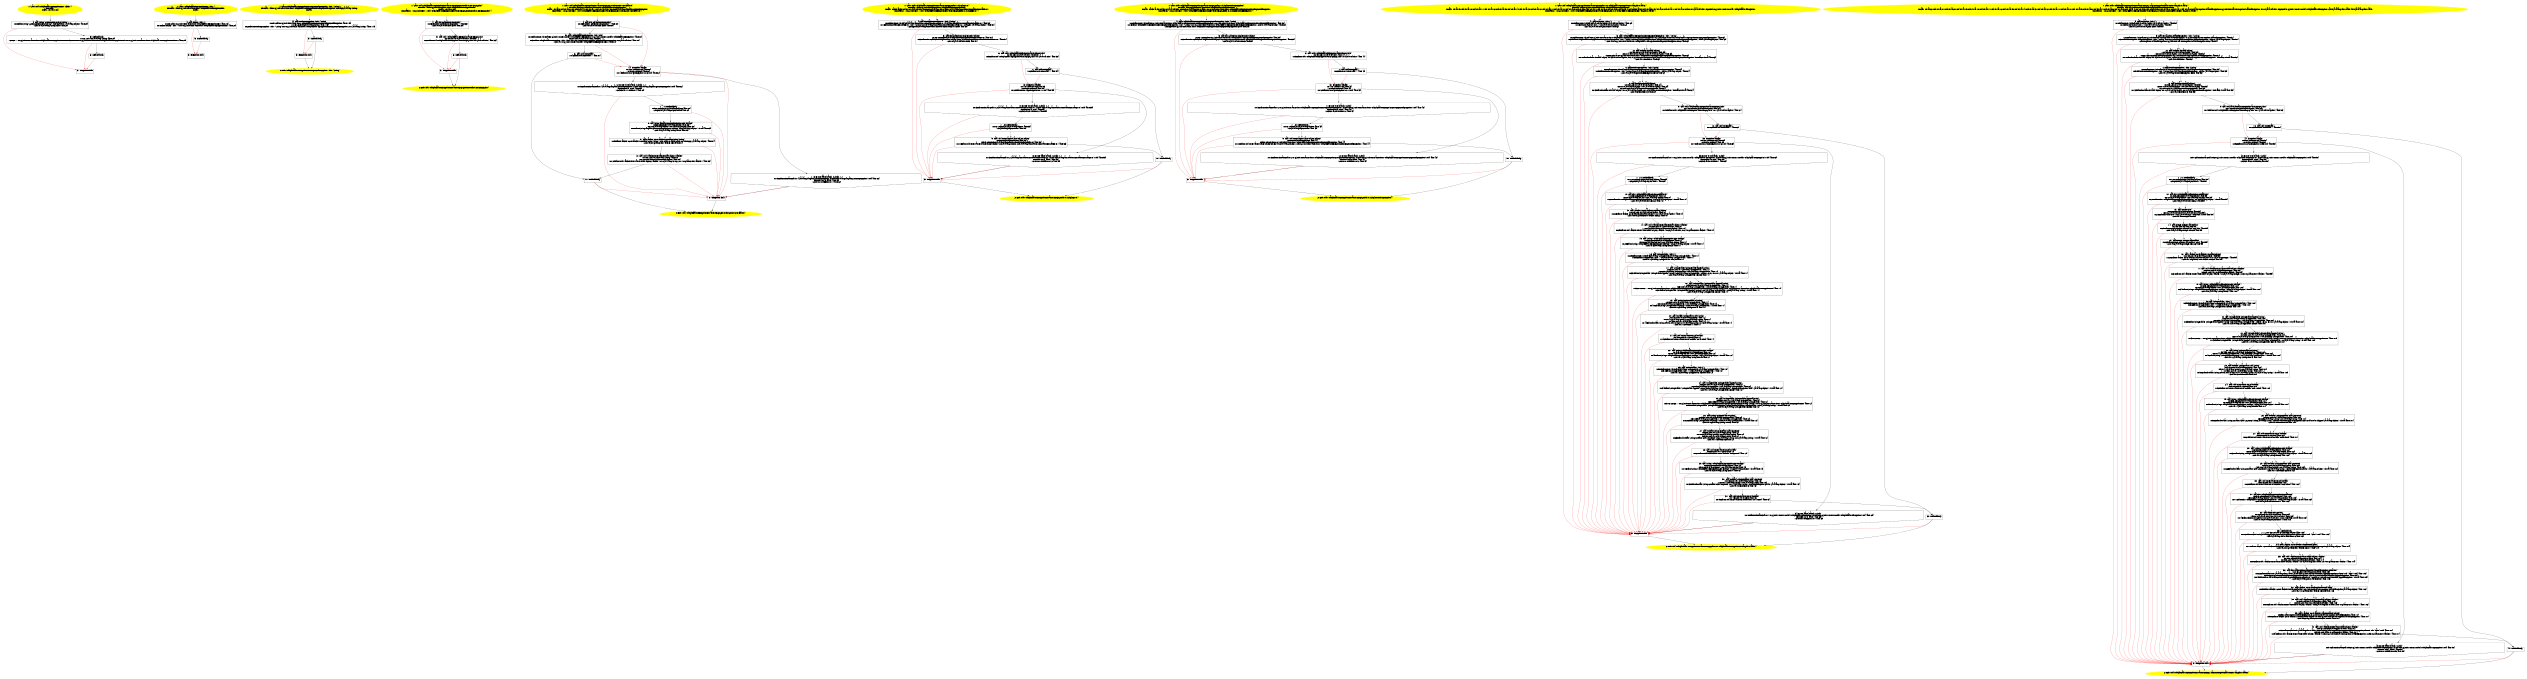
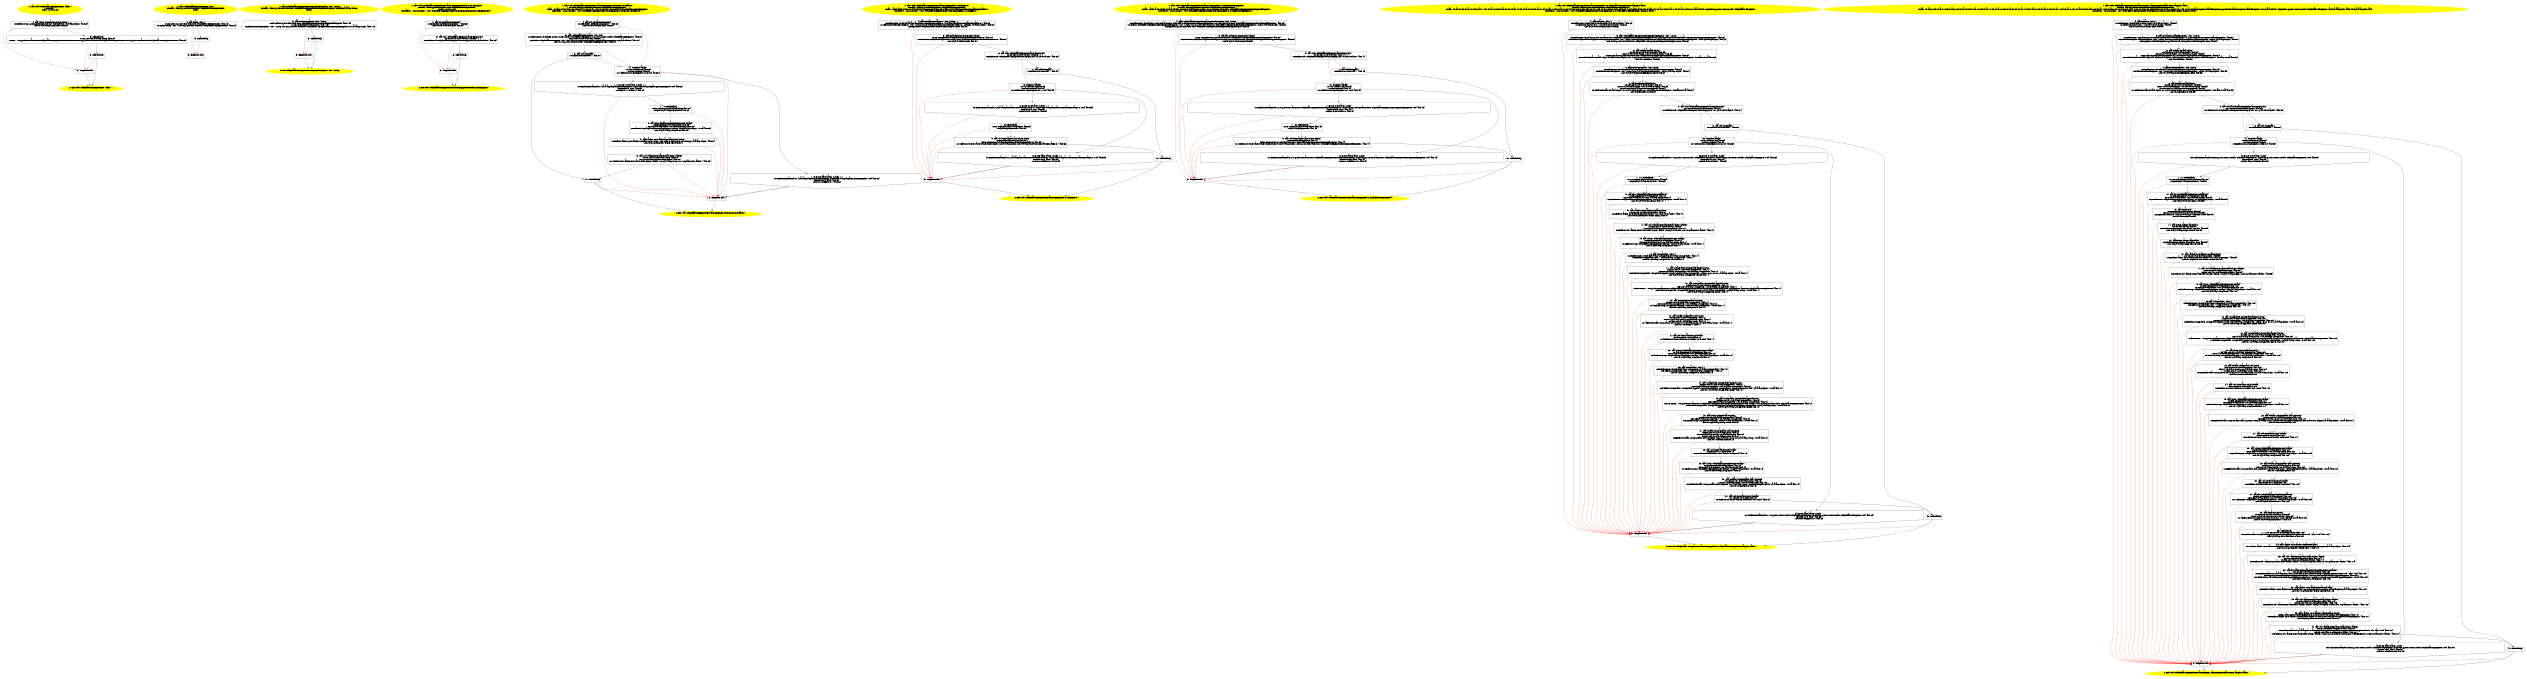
node "2: Exit void MultipleFailureExceptionTest.<clinit>()": added
